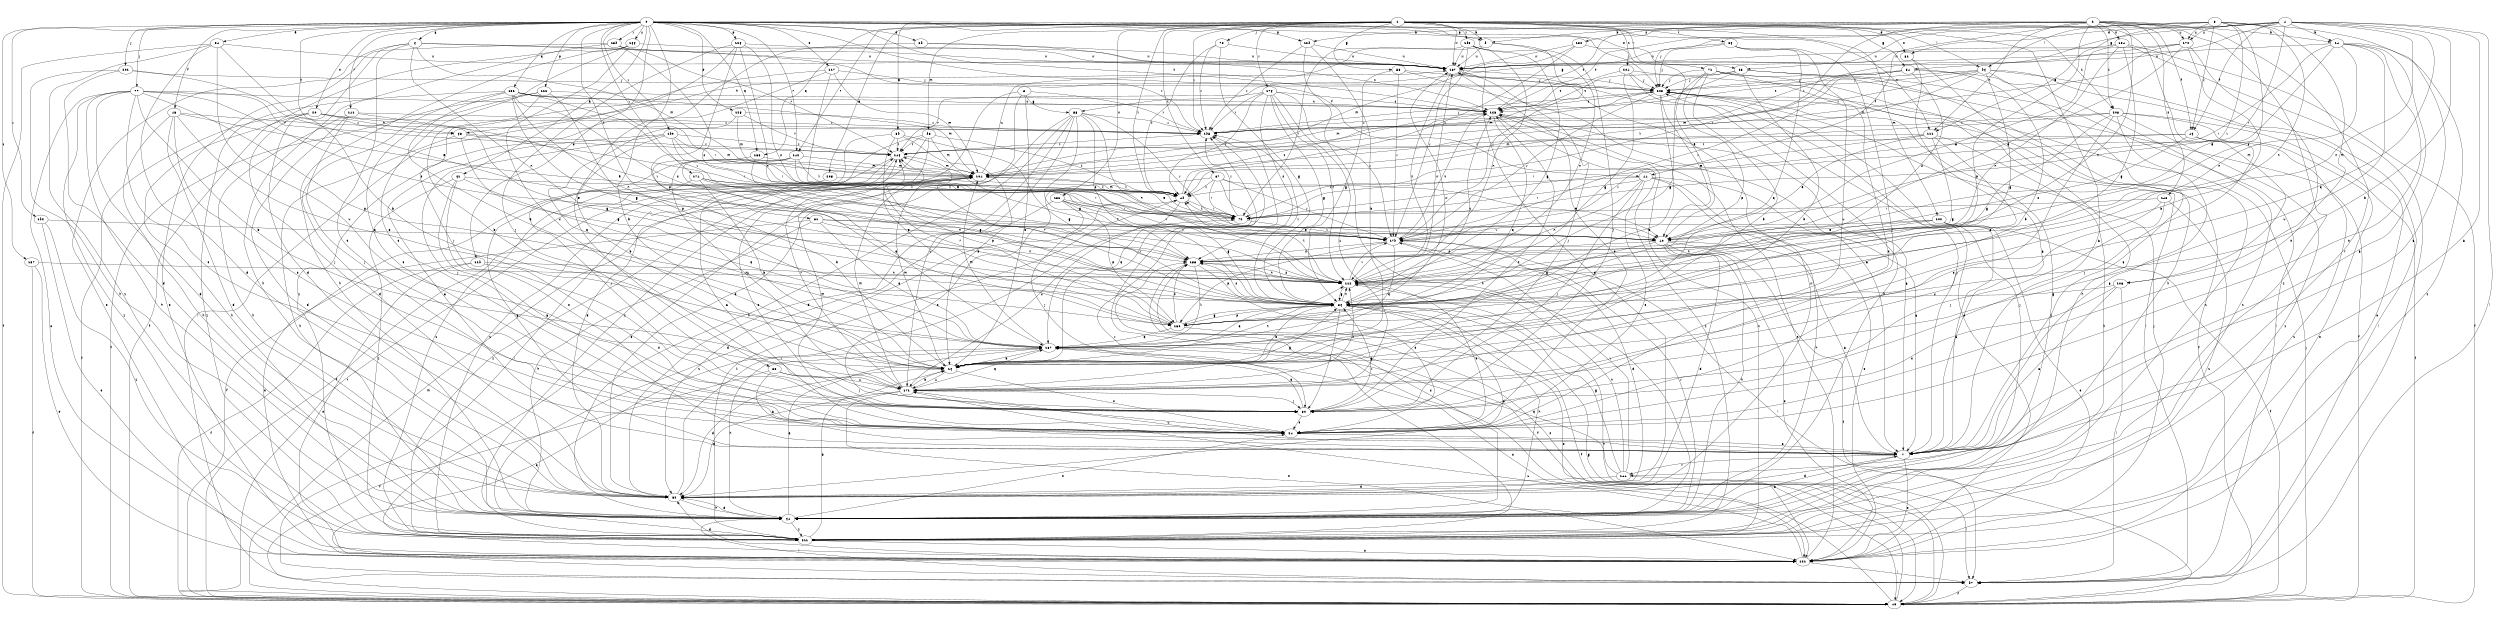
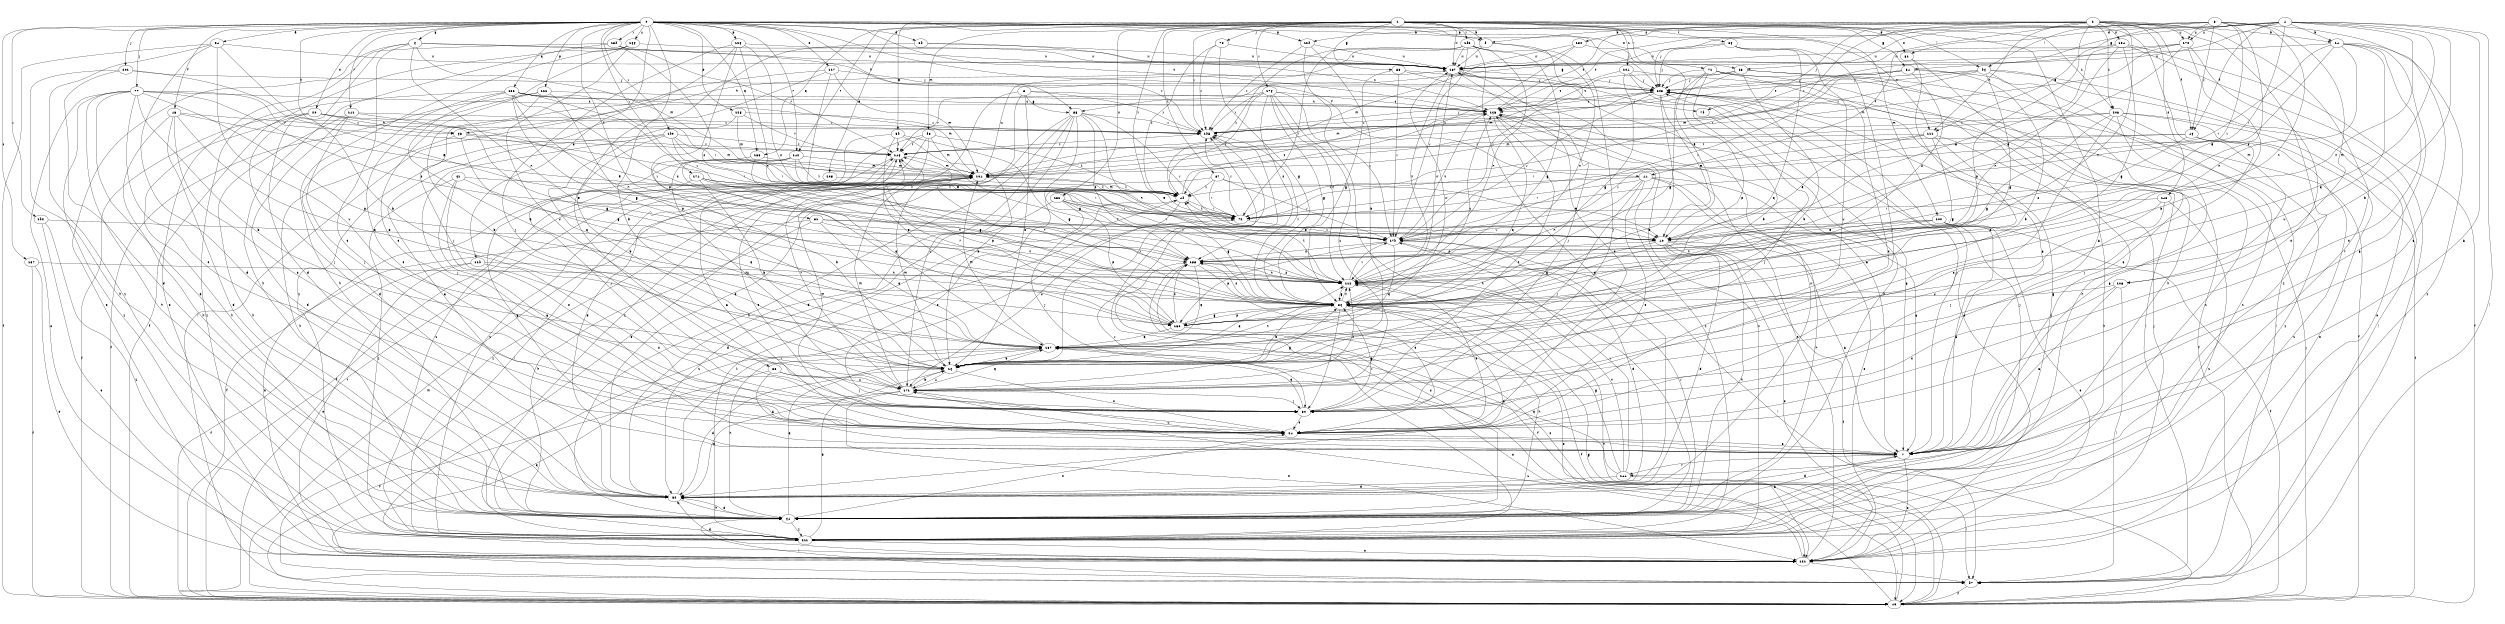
edge "0" -> "61": now "0" -> "55"
node "79": added
edge "96" -> "49": now "193" -> "49"
edge "87" -> "137": removed, label "q"
edge "155" -> "137": label "k" -> "q"
